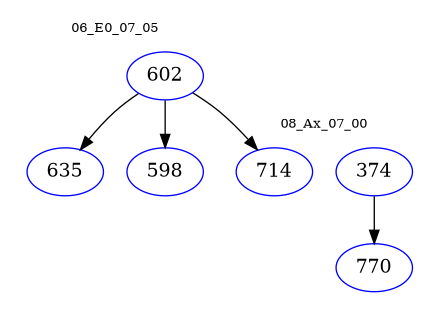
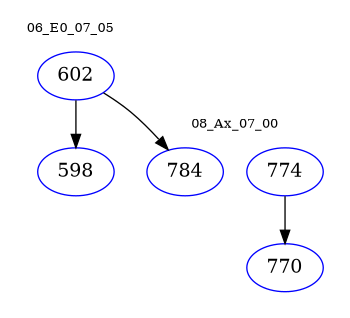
node "635": removed
node "714": label "714" -> "784"
node "374": label "374" -> "774"
